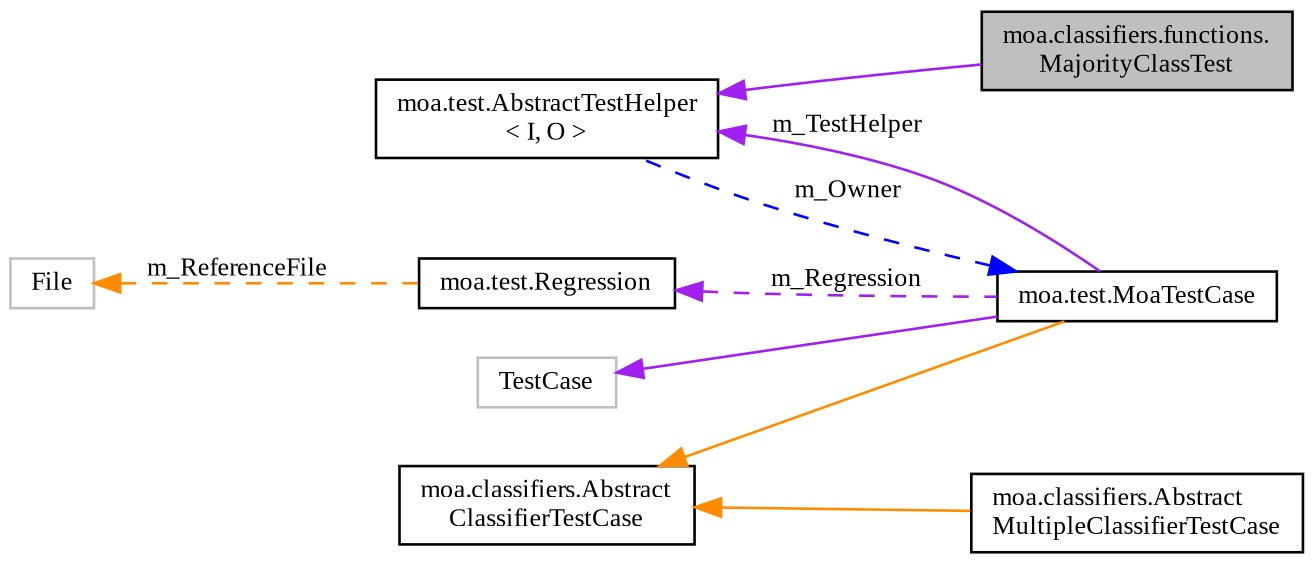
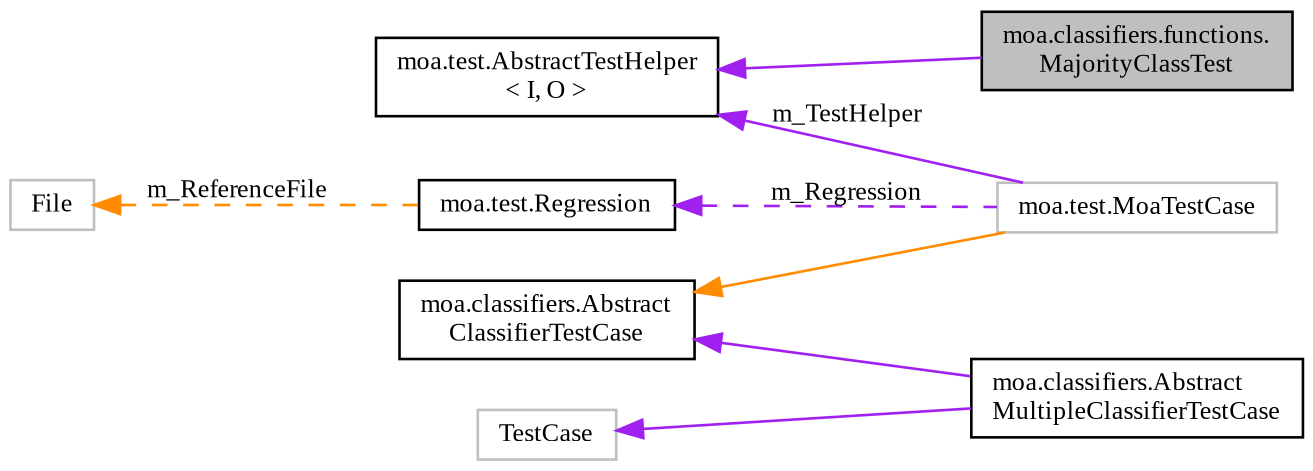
edge "moa.test.AbstractTestHelper < I, O >" -> "moa.test.MoaTestCase": removed, label "m_Owner"
node "moa.test.MoaTestCase": color black -> grey75
edge "moa.test.MoaTestCase" -> "TestCase": now "moa.classifiers.Abstract MultipleClassifierTestCase" -> "TestCase"
edge "moa.classifiers.Abstract MultipleClassifierTestCase" -> "moa.classifiers.Abstract ClassifierTestCase": color darkorange -> purple
